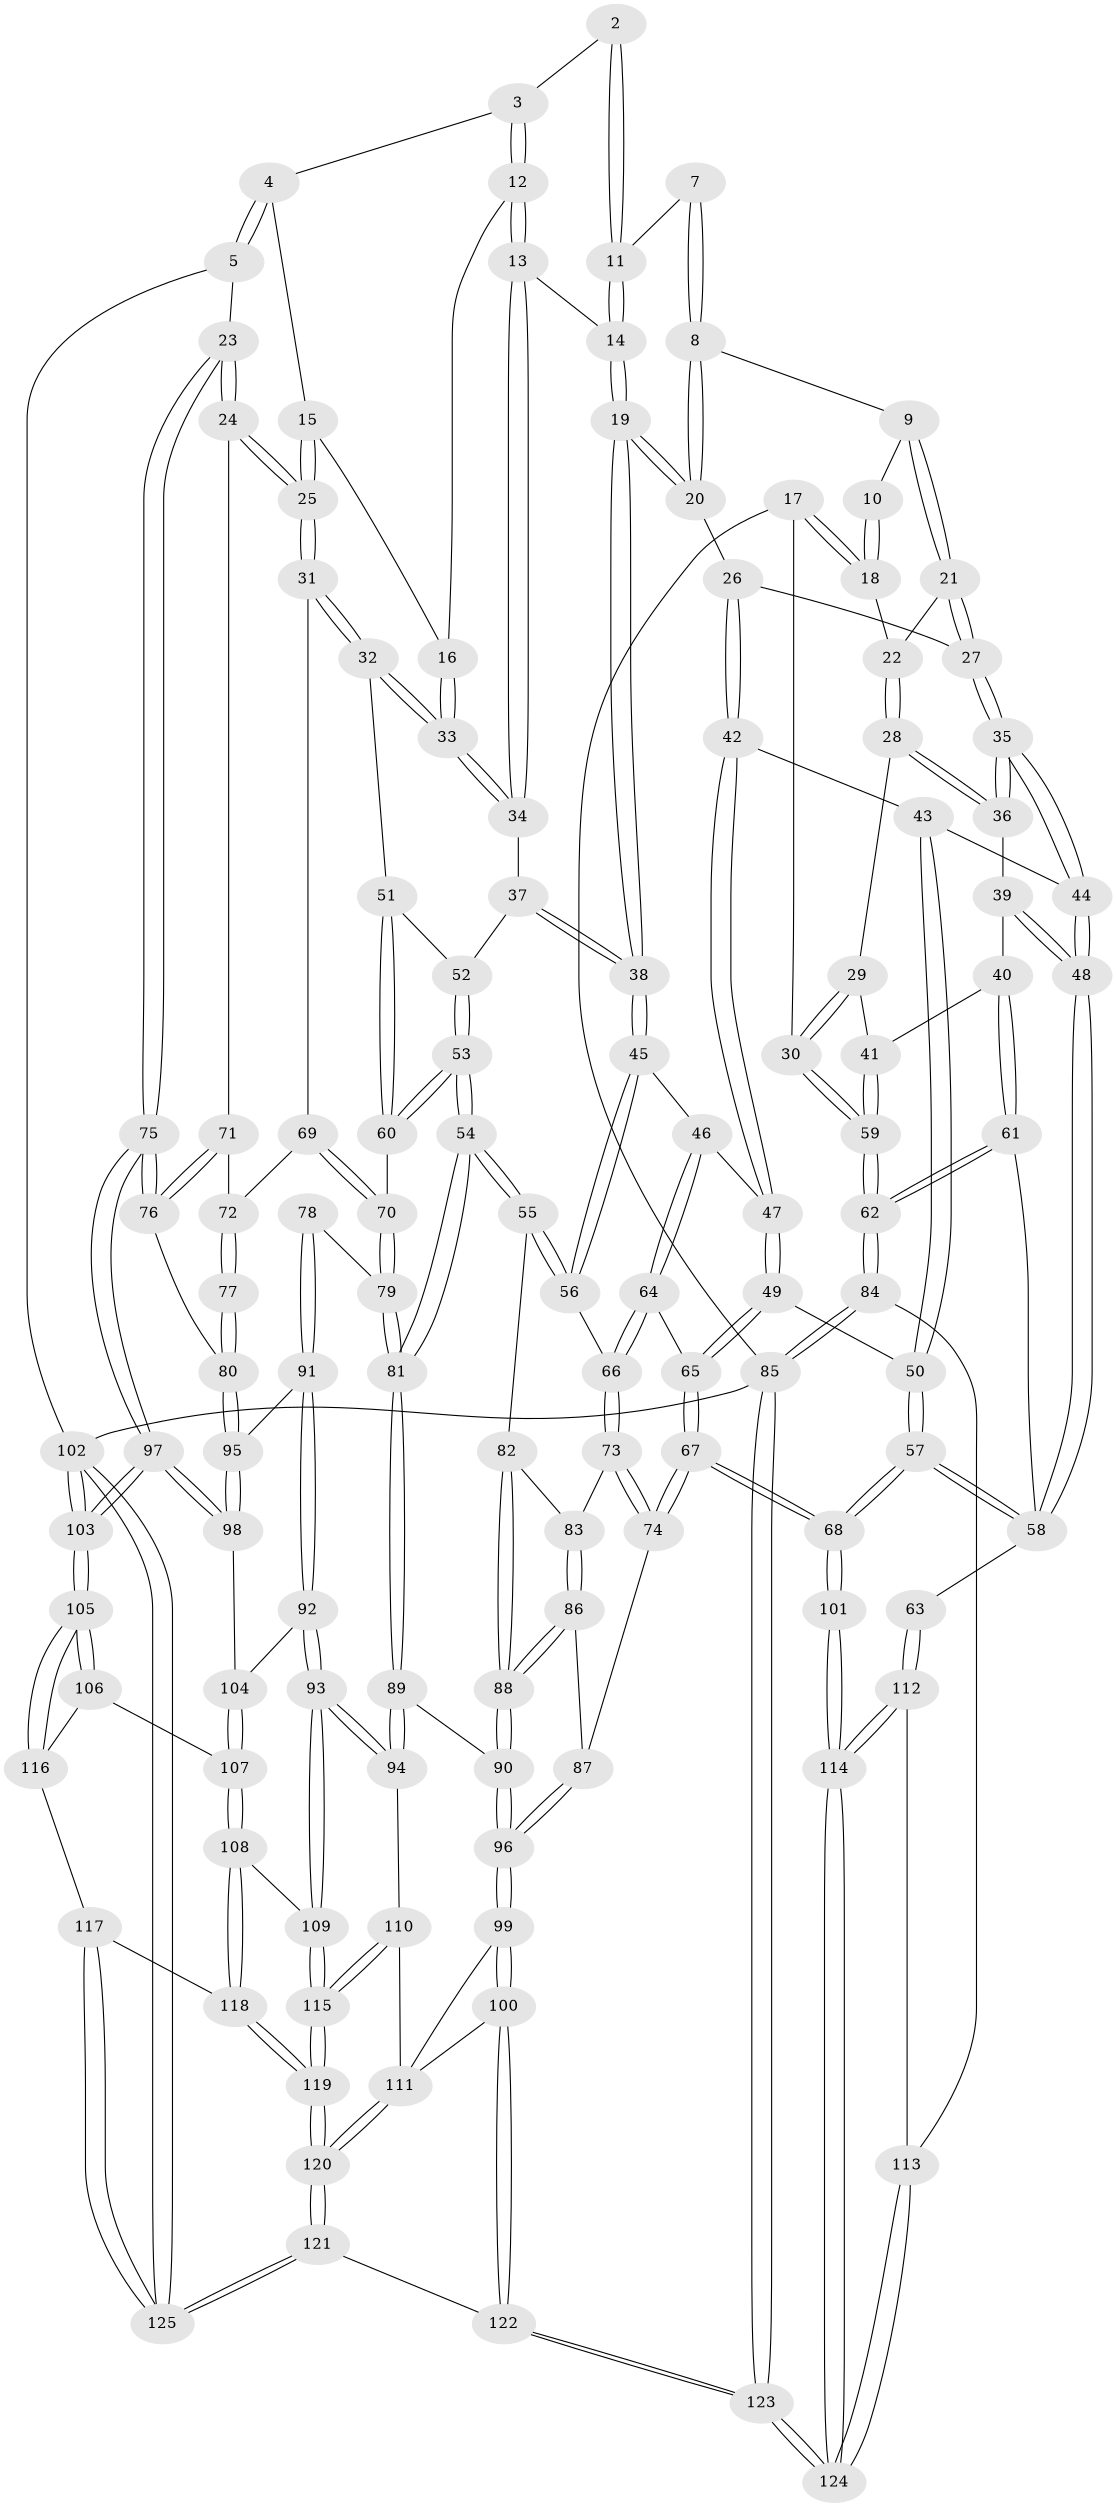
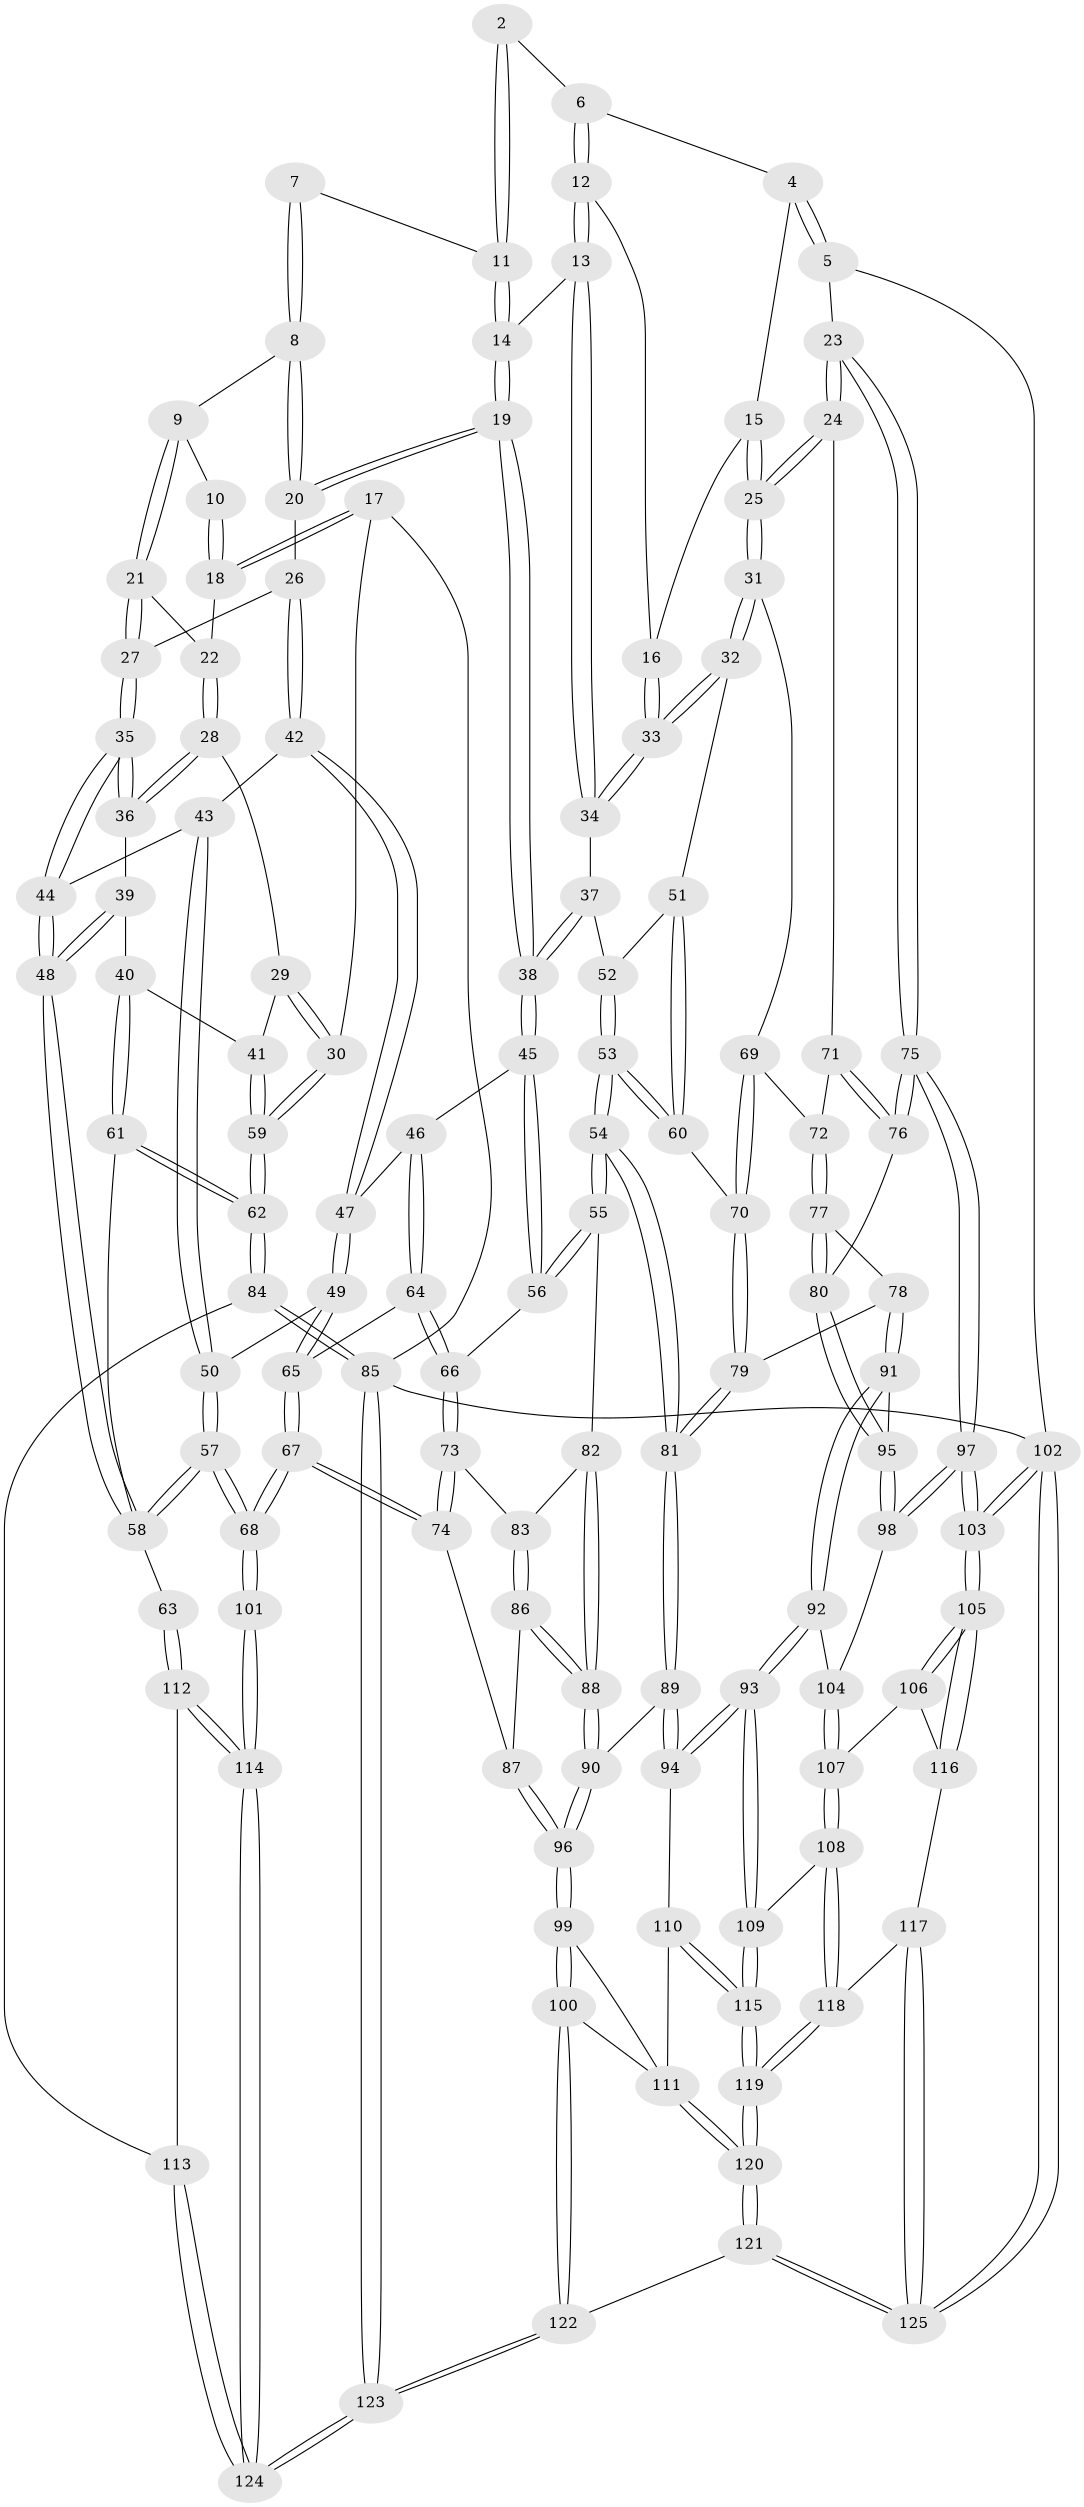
node "3": label "3" -> "6"
edge "77" -- "78": added
